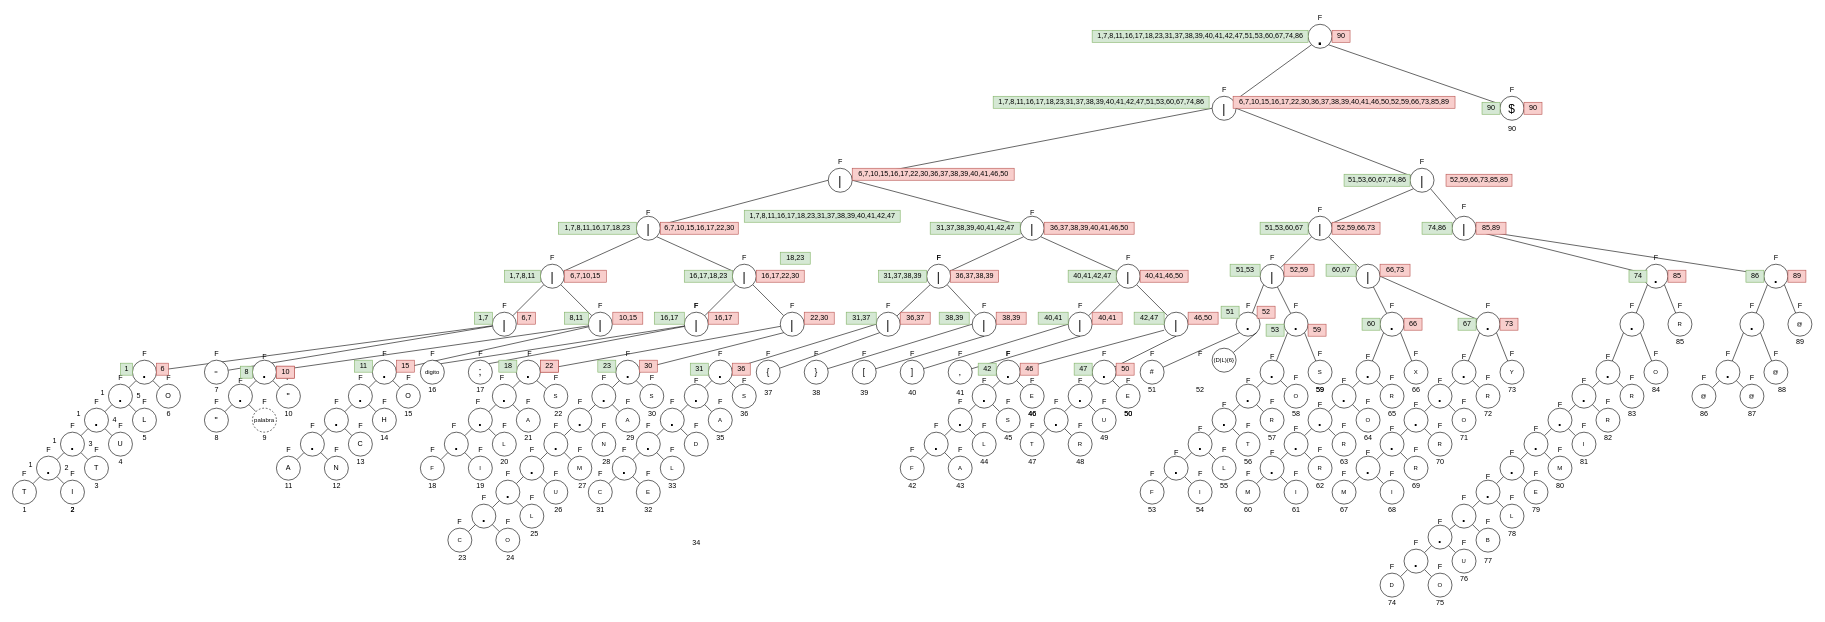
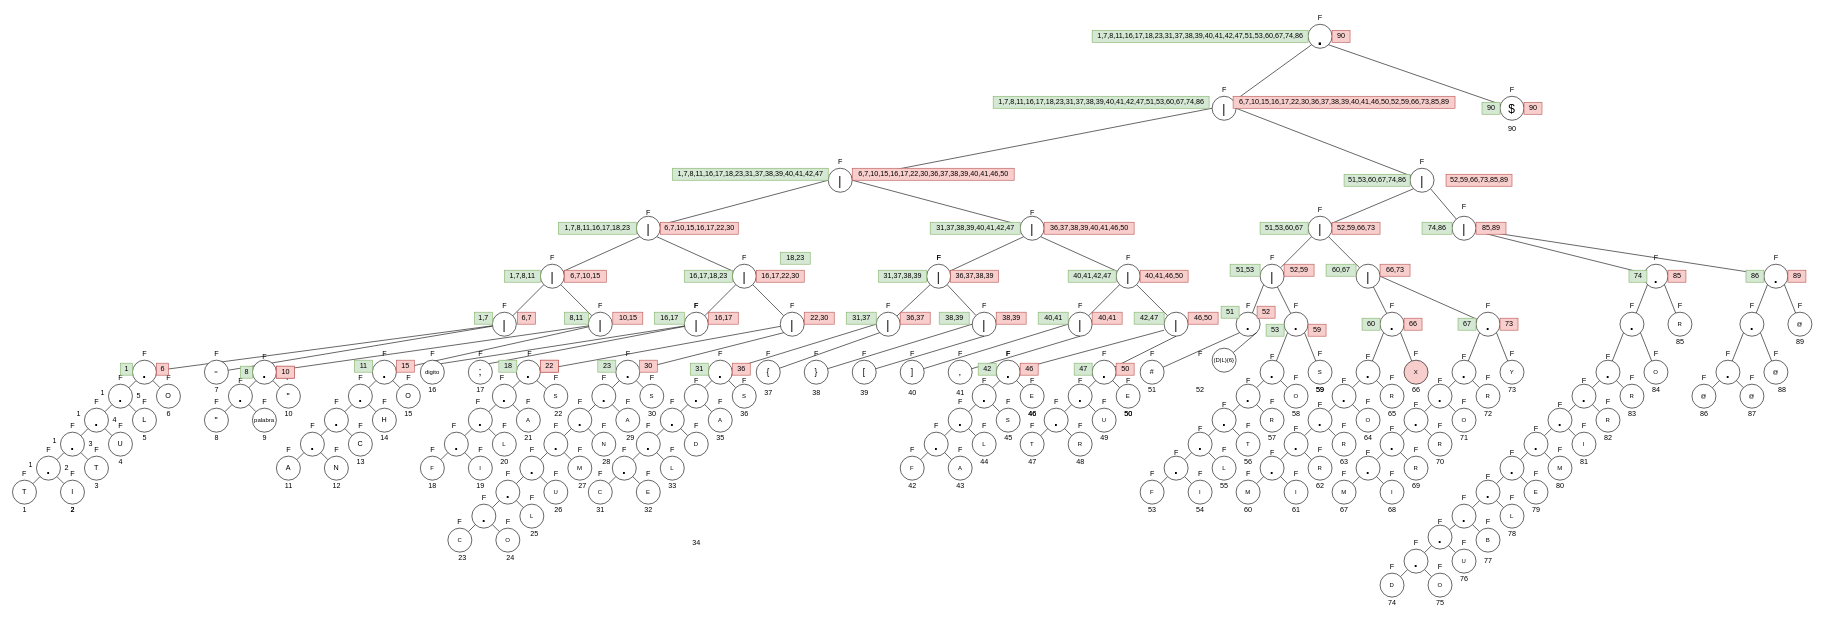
node "1,7,8,11,16,17,18,23,31,37,38,39,40,41,42,47": moved (822, 216) -> (750, 174)
node "X": fillcolor #ffffff -> #f8cecc
node "palabra": style dashed -> solid
